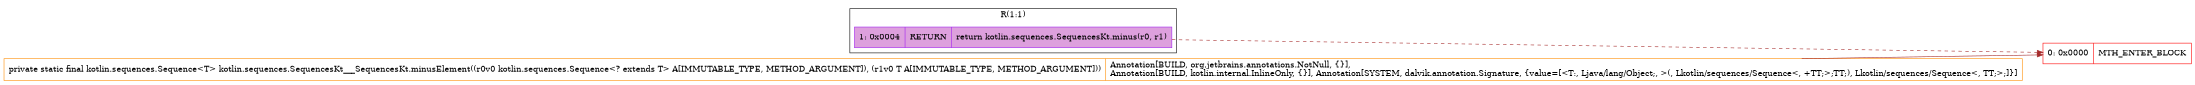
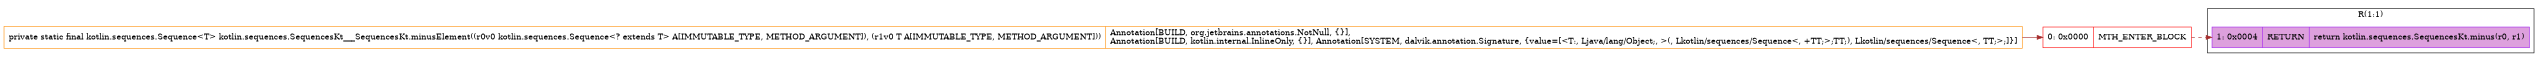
edge "1: 0x0004" -> "0: 0x0000": reversed
